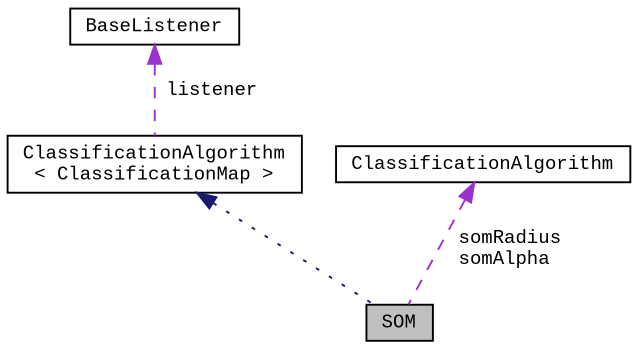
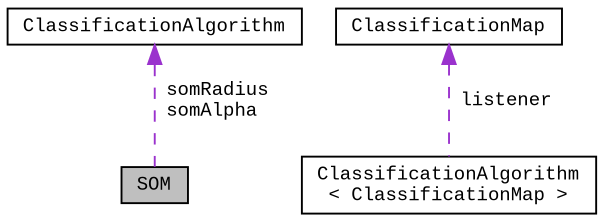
node "BaseListener": label "BaseListener" -> "ClassificationMap"
edge "SOM" -> "ClassificationAlgorithm < ClassificationMap >": removed
